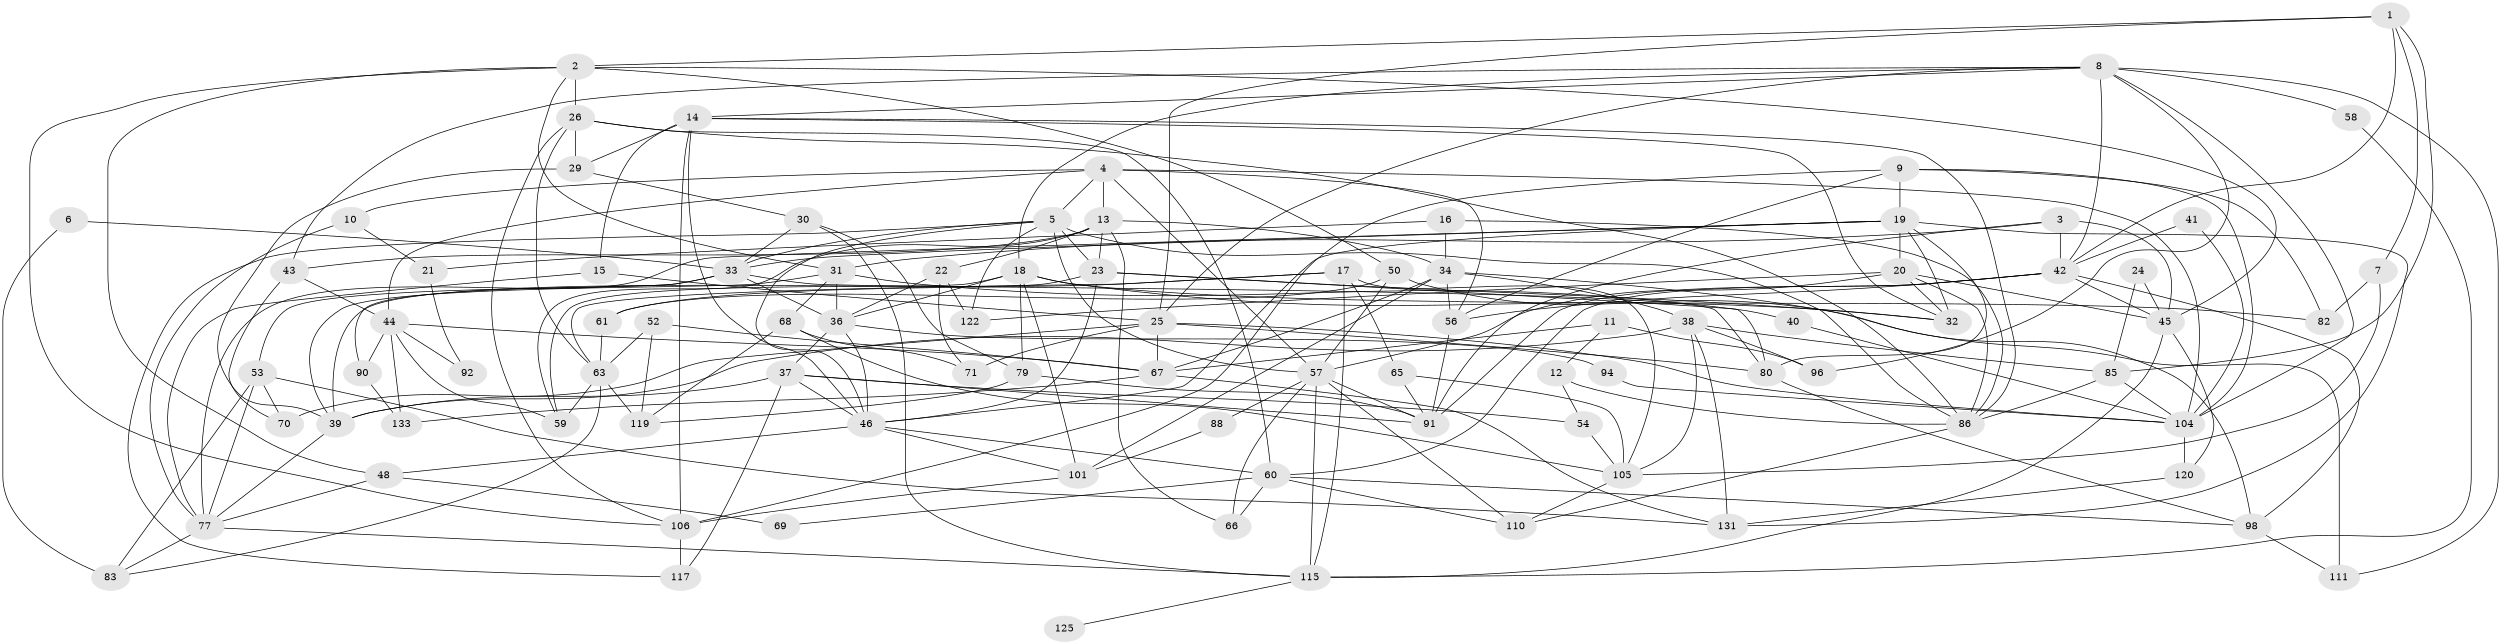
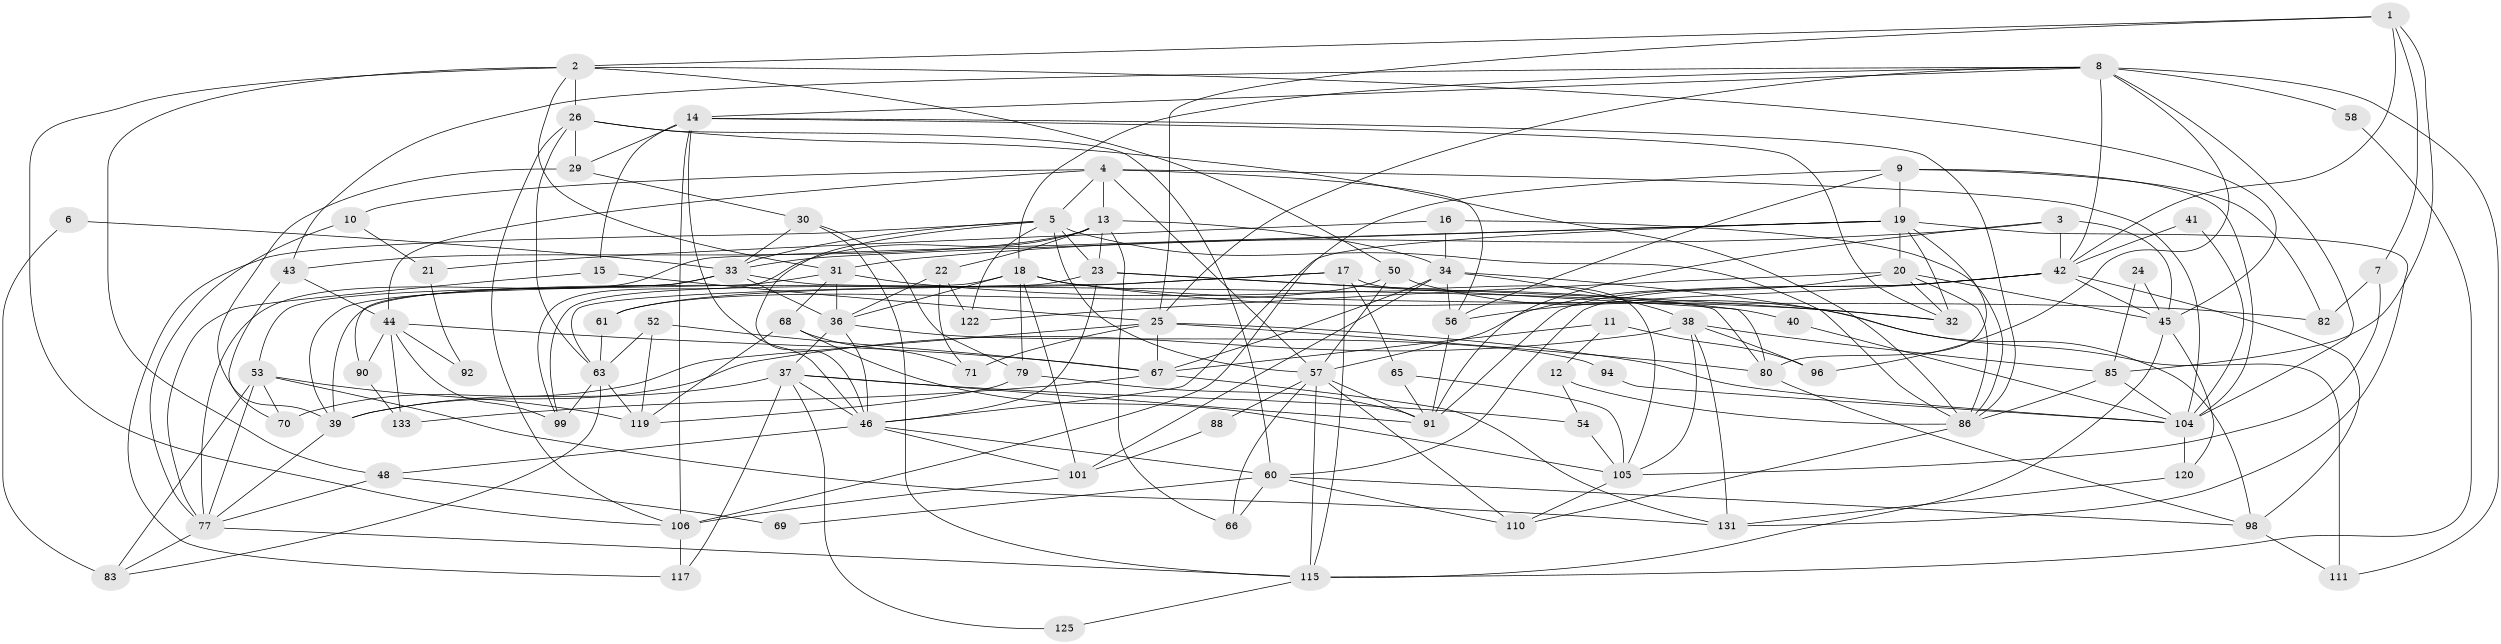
edge "53" -- "119": added
node "59": label "59" -> "99"
edge "37" -- "125": added
